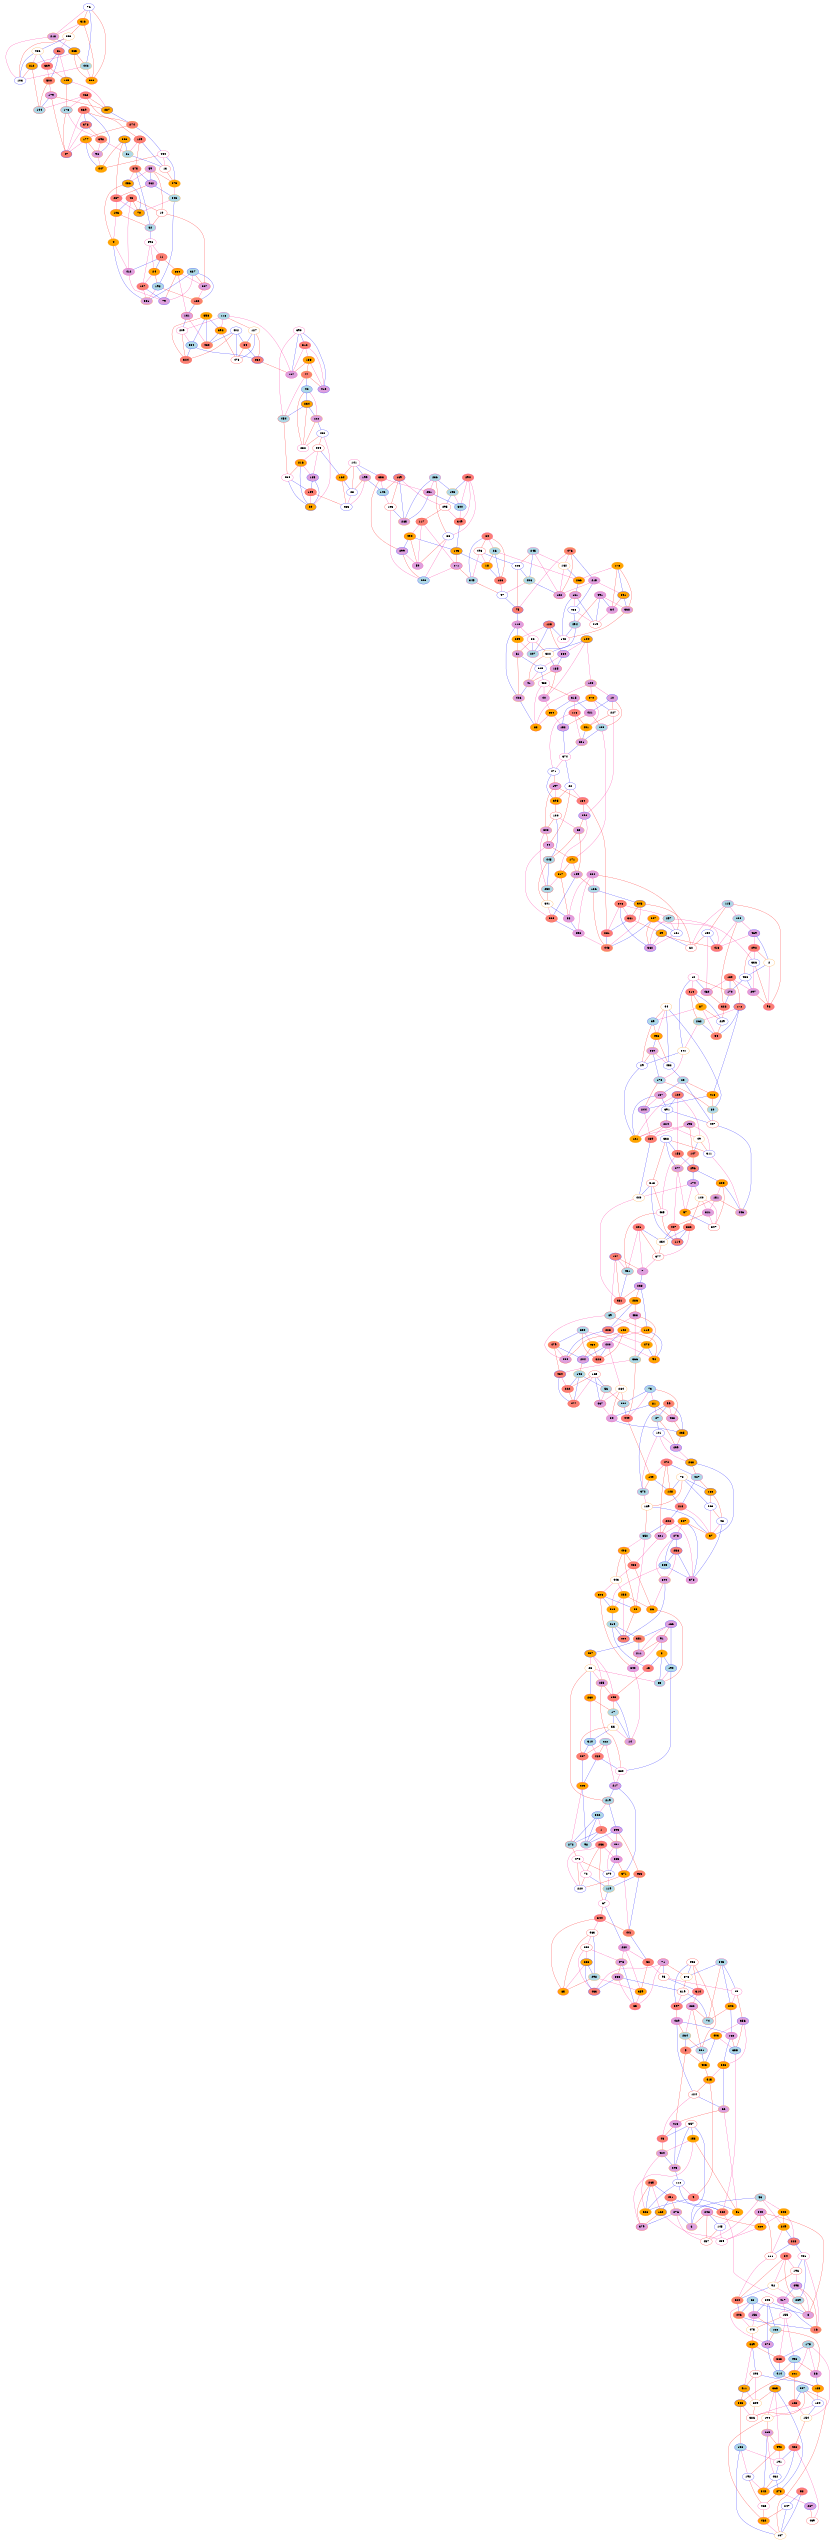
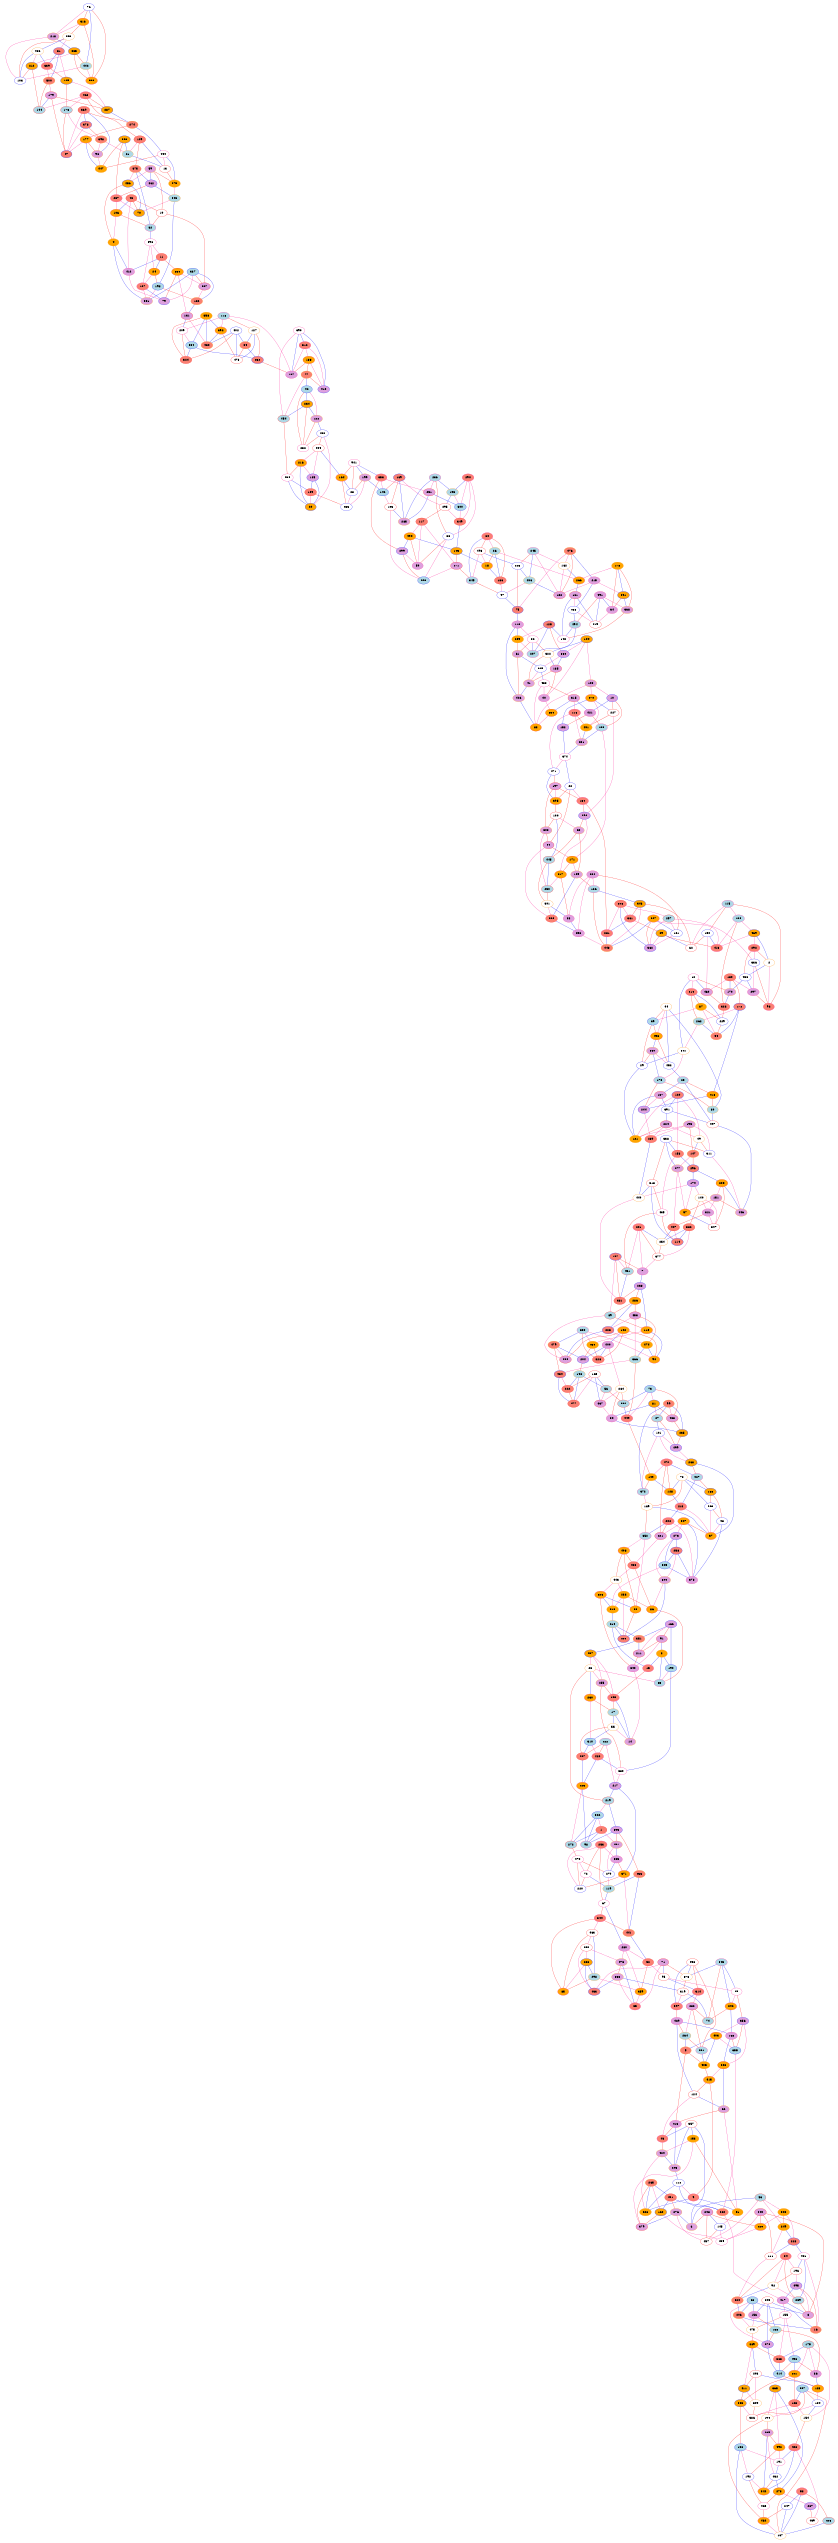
edge "4" -- "412": color deeppink -> blue
node "141": label "141" -> "941"
edge "354" -- "152": removed
node "469": fillcolor plum -> orange
edge "365" -- "309": removed
node "425": added
